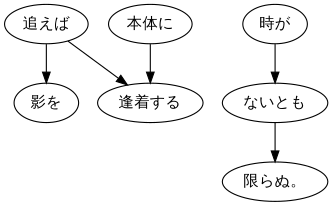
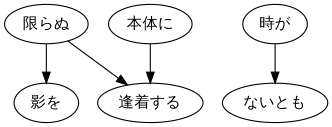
node "追えば": label "追えば" -> "限らぬ"
node "限らぬ。": removed
